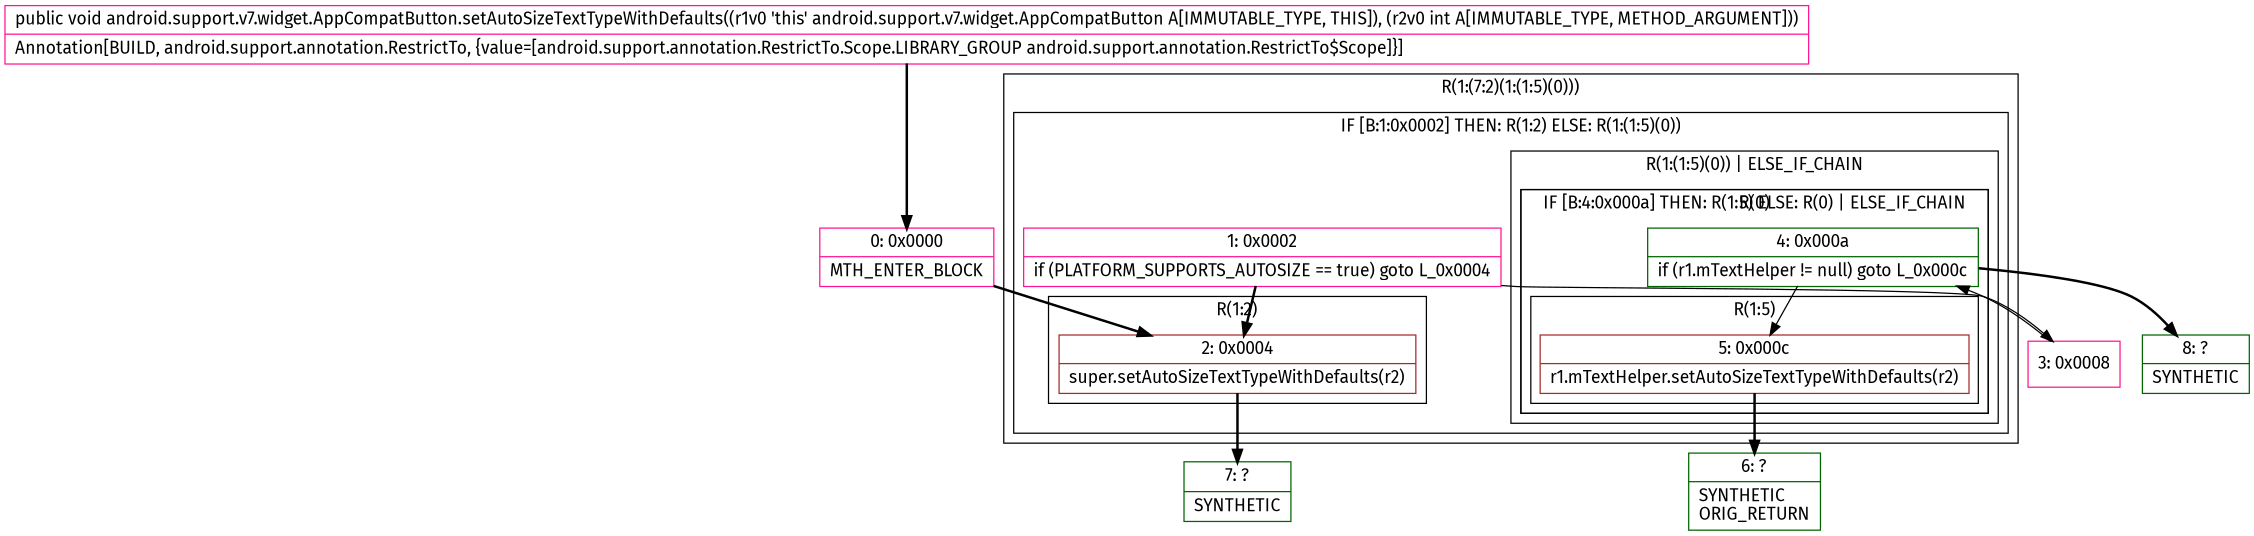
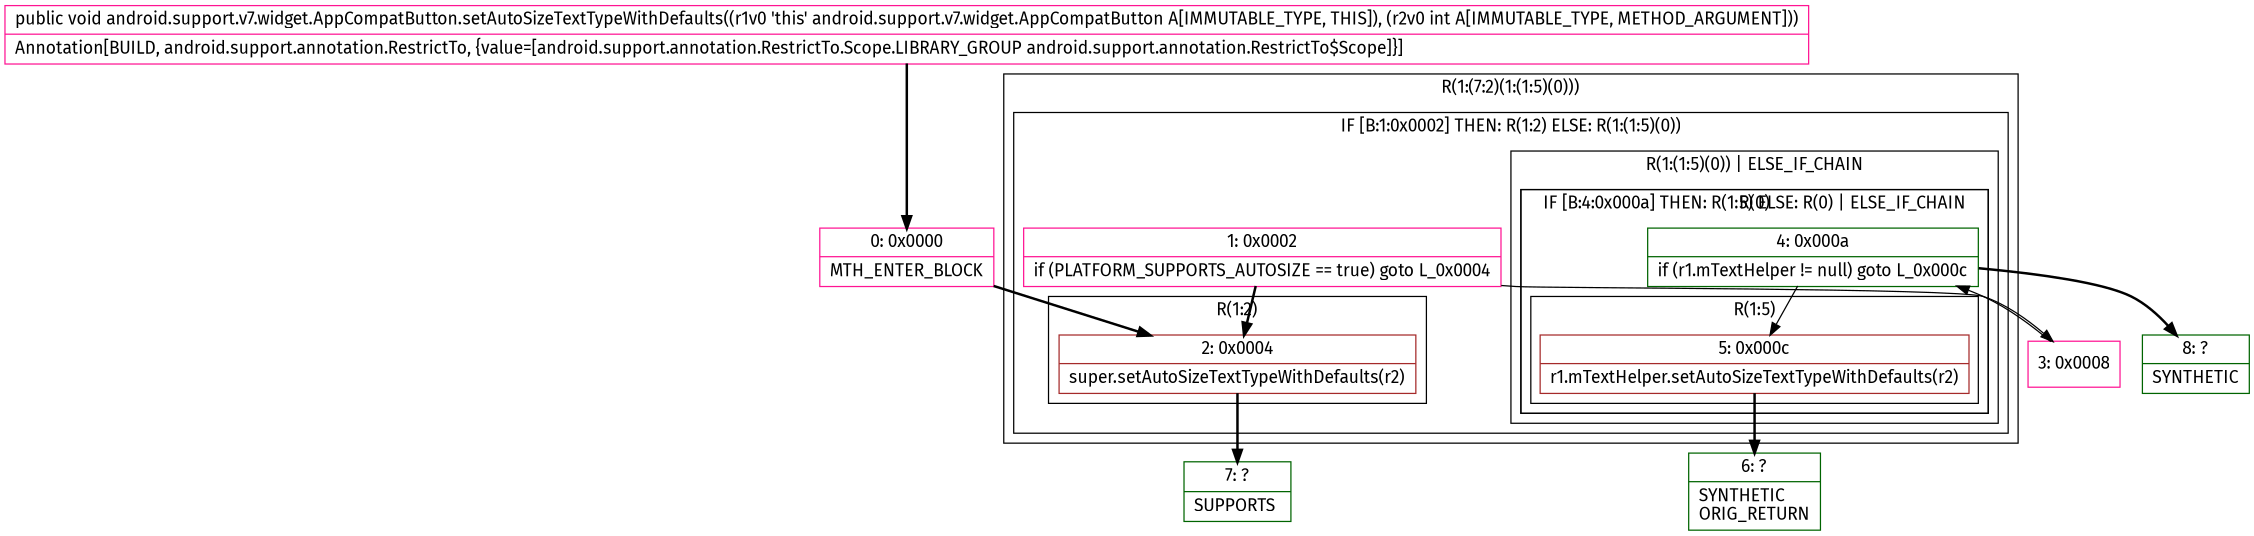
node "7: ?": text "SYNTHETIC" -> "SUPPORTS"
